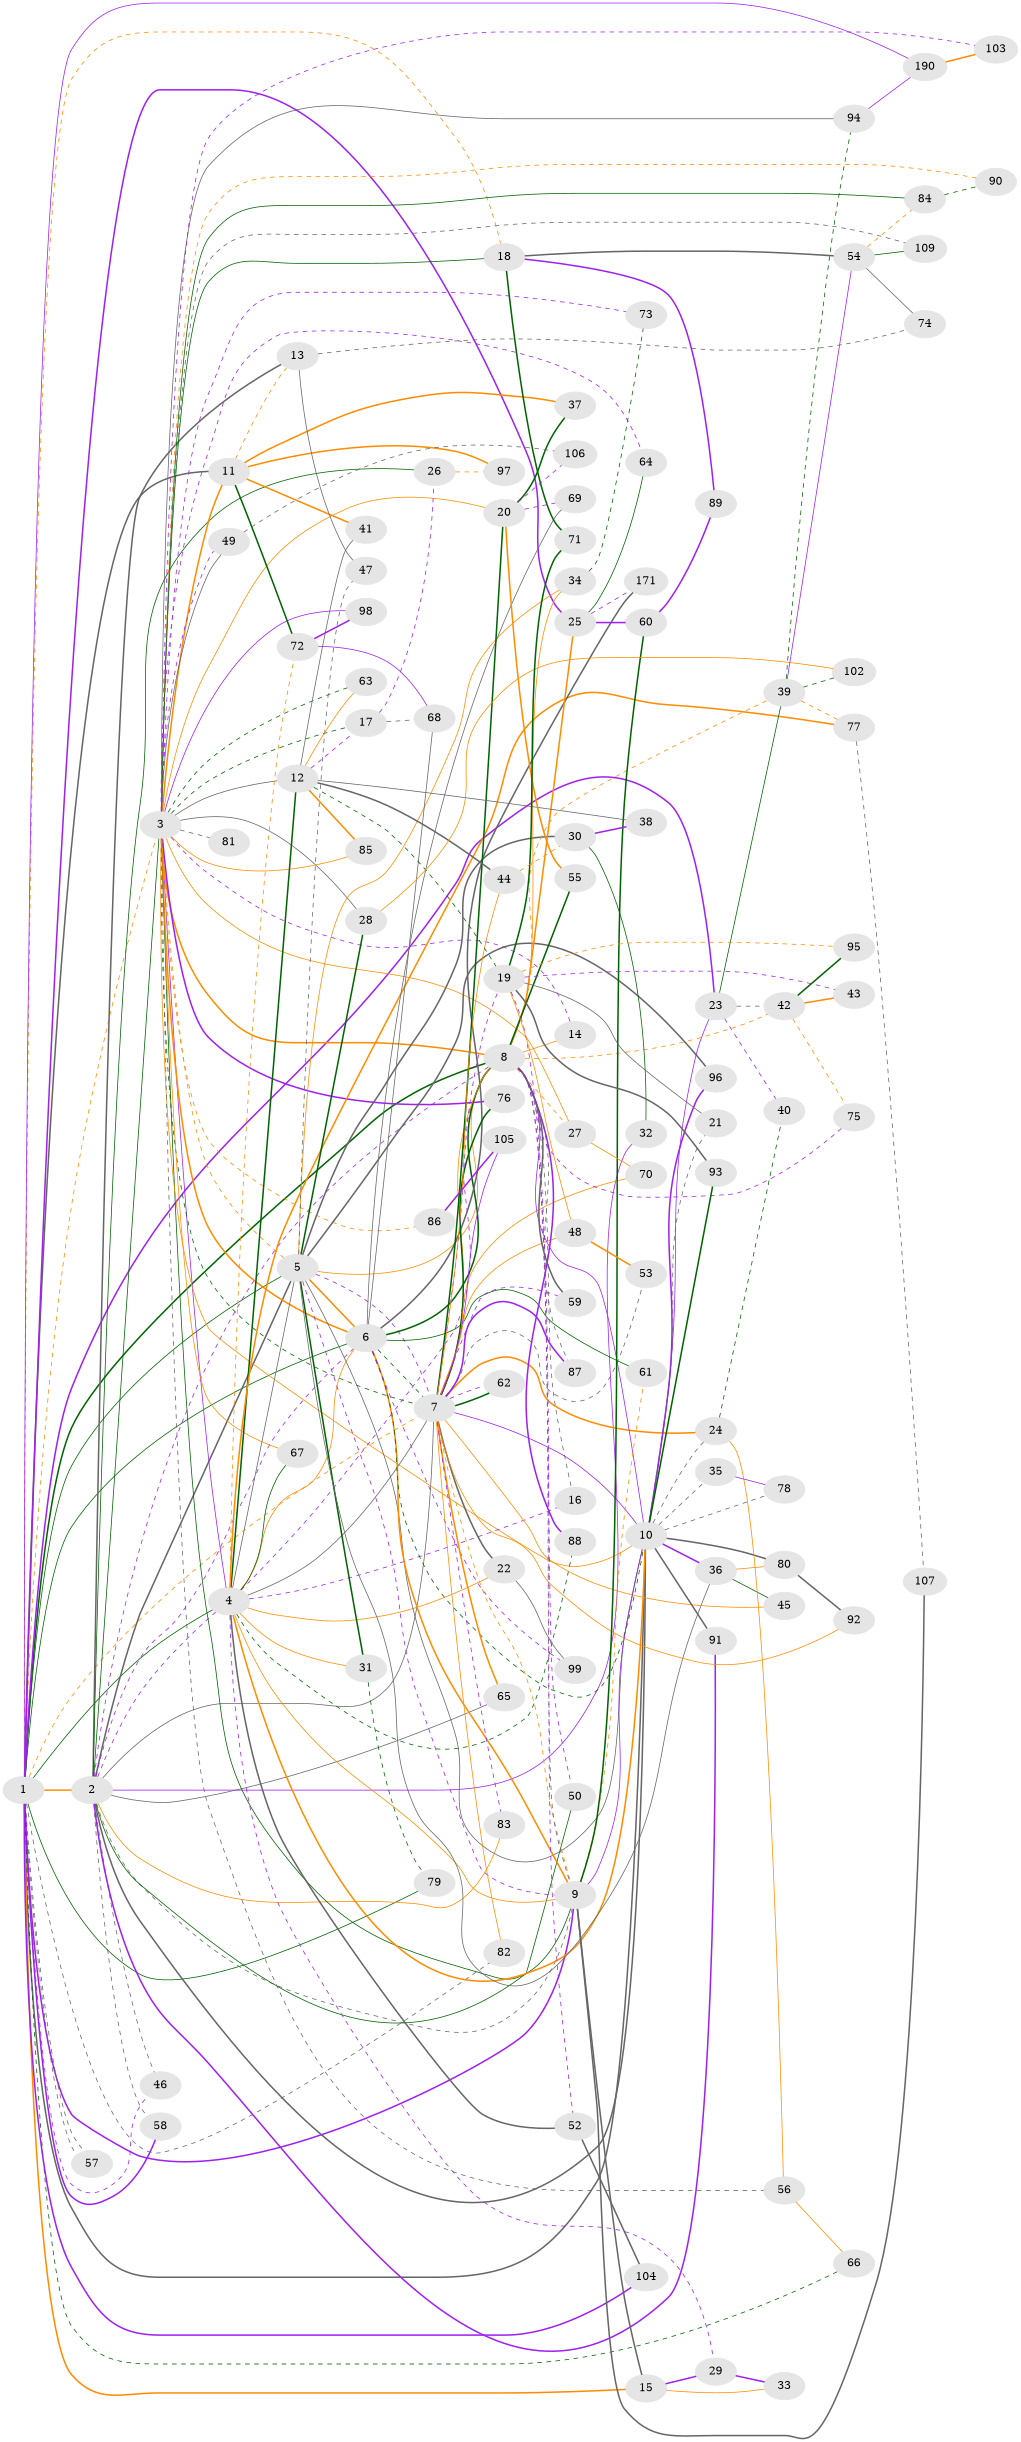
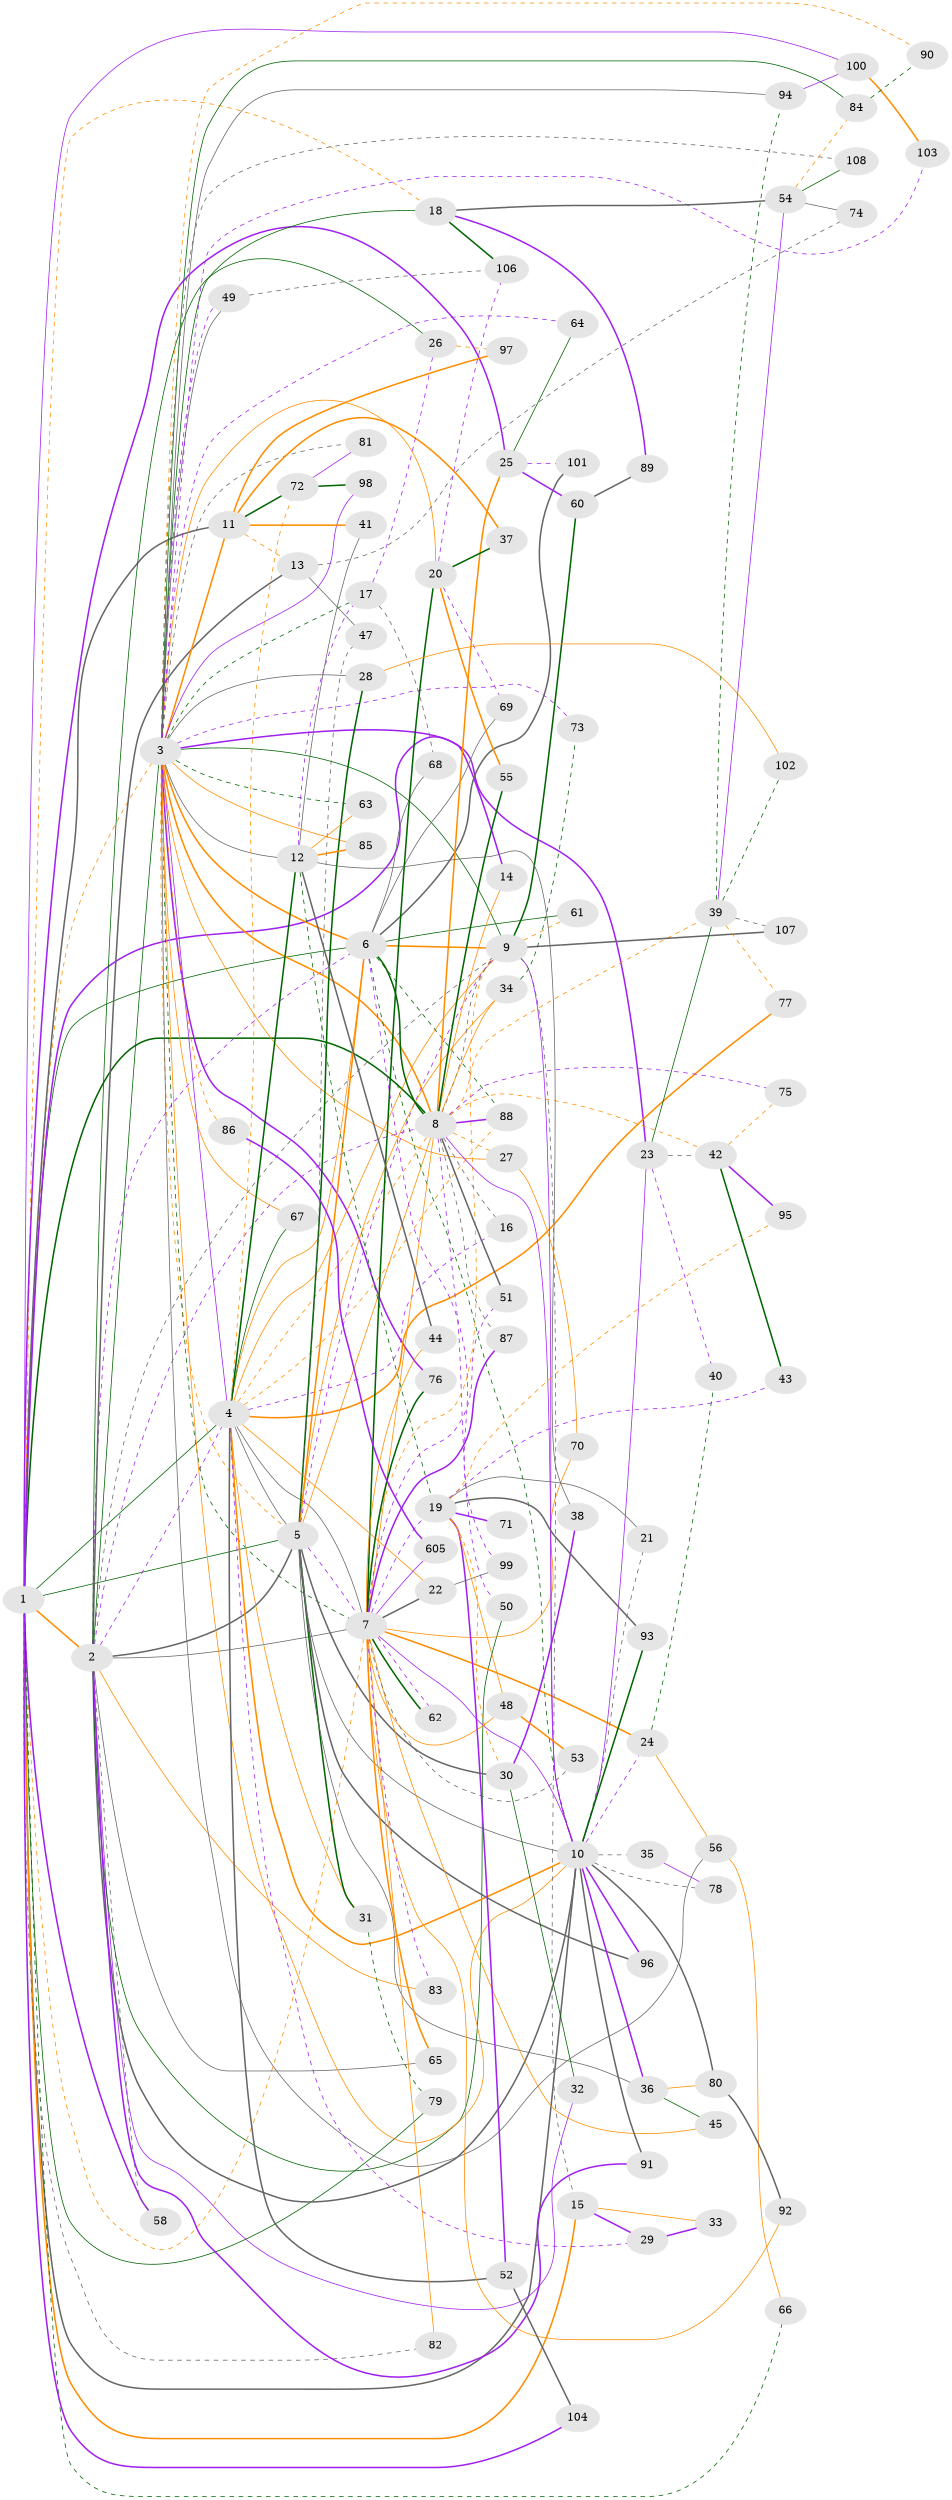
node "190": label "190" -> "100"
node "109": label "109" -> "108"
edge "18" -- "71": now "18" -- "106"
edge "89" -- "60": color purple -> gray40
node "171": label "171" -> "101"
edge "98" -- "72": color purple -> darkgreen
edge "71" -- "19": color darkgreen -> purple
edge "72" -- "68": now "72" -- "81"
edge "30" -- "44": now "30" -- "19"
edge "3" -- "14": style dashed -> bold
edge "95" -- "42": color darkgreen -> purple
edge "43" -- "42": color darkorange -> darkgreen
node "105": label "105" -> "605"
edge "77" -- "107": now "39" -- "107"
node "59": label "59" -> "51"
edge "8" -- "4": color purple -> darkorange
edge "6" -- "7": now "6" -- "88"
edge "24" -- "10": color gray40 -> purple
edge "3" -- "56": style dashed -> solid
edge "88" -- "4": color darkgreen -> darkorange
edge "19" -- "52": style dashed -> bold
node "46": removed
edge "1" -- "9": removed
node "57": removed
edge "9" -- "15": style bold -> dashed
